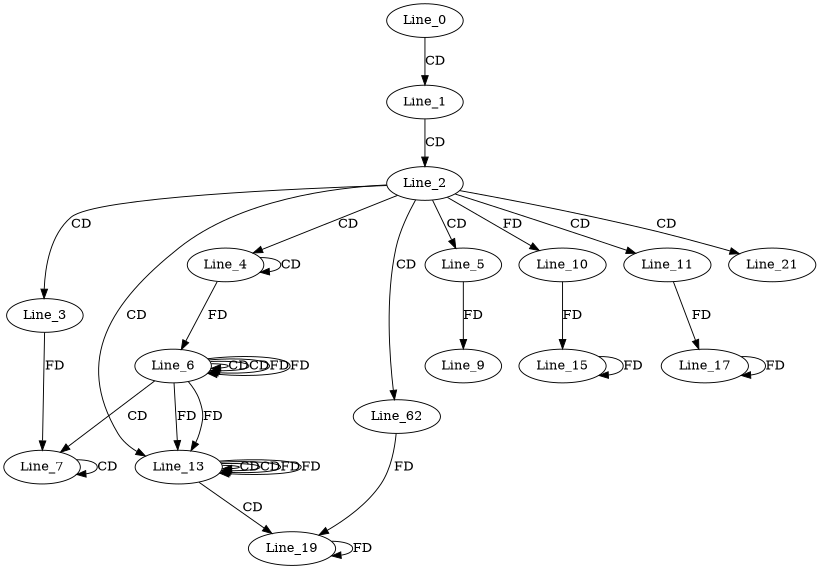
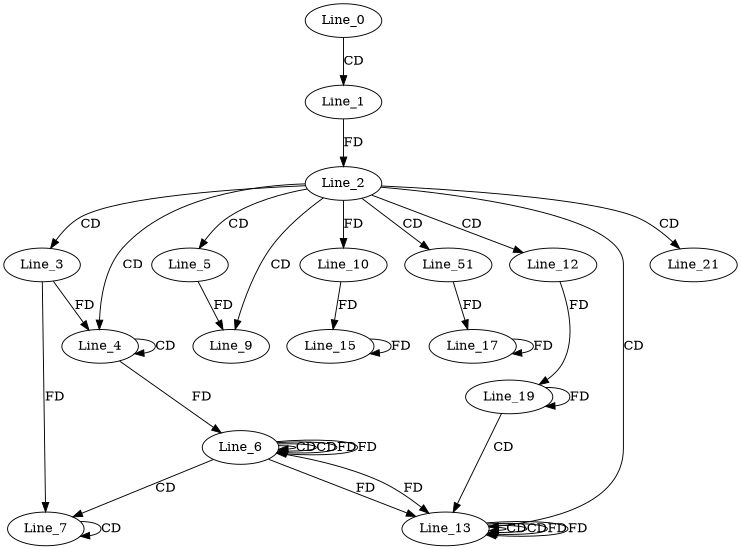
edge "Line_1" -> "Line_2": label "CD" -> "FD"
edge "Line_2" -> "Line_9": added, label "CD"
node "Line_11": label "Line_11" -> "Line_51"
edge "Line_3" -> "Line_4": added, label "FD"
node "Line_62": label "Line_62" -> "Line_12"
edge "Line_13" -> "Line_19": reversed
